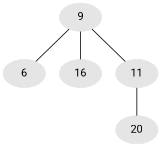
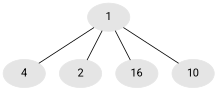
node "9": label "9" -> "1"
node "4": added
node "6": label "6" -> "2"
node "11": label "11" -> "10"
node "20": removed
